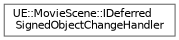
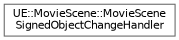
node "UE::MovieScene::IDeferred SignedObjectChangeHandler": label "UE::MovieScene::IDeferred SignedObjectChangeHandler" -> "UE::MovieScene::MovieScene SignedObjectChangeHandler"
